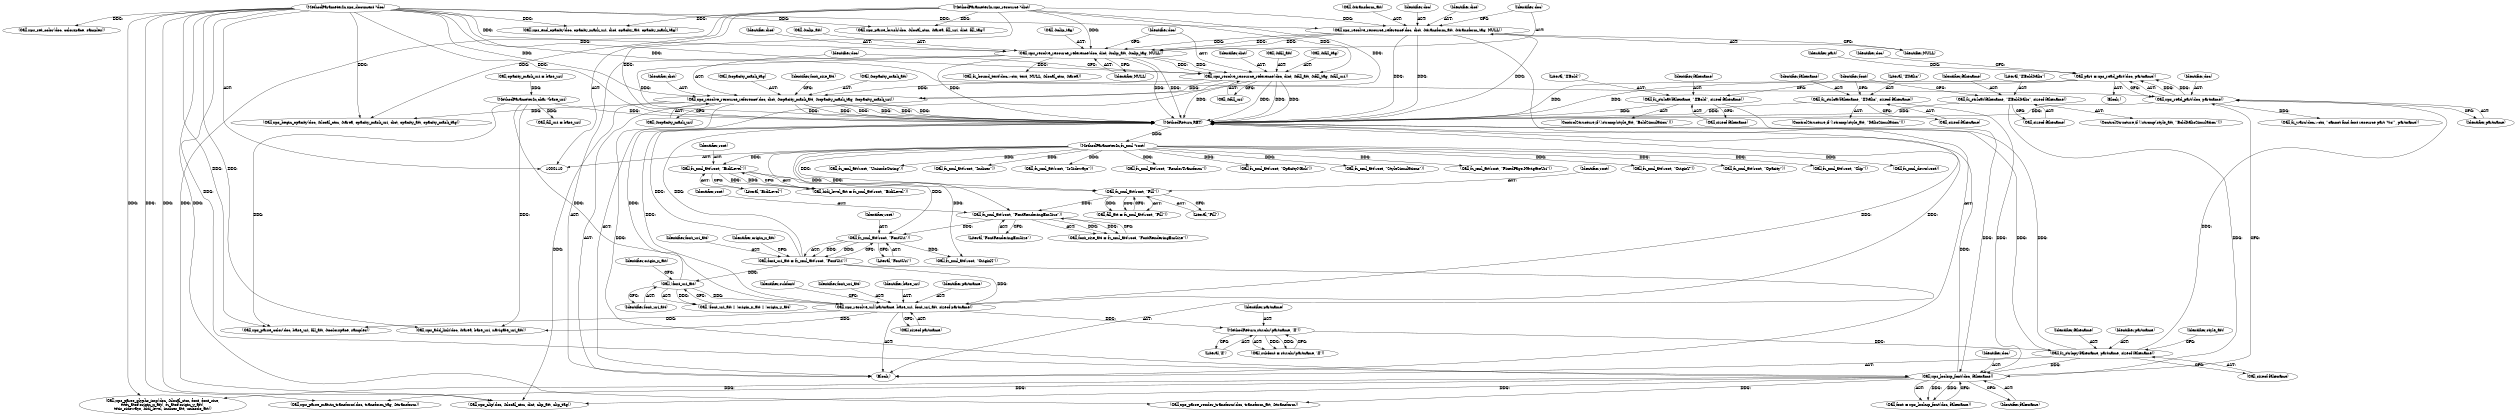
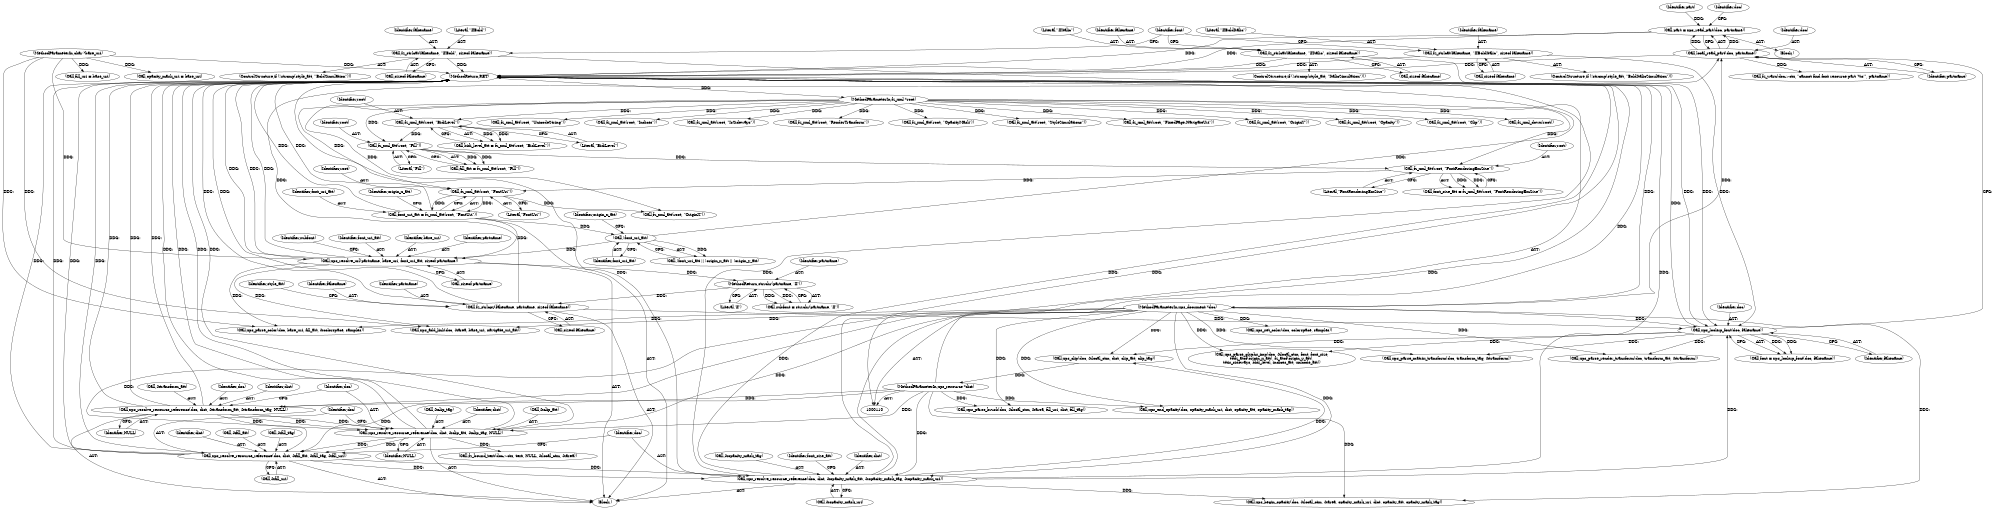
node "(Call,&opacity_mask_att)": removed
edge "(MethodParameterIn,xps_resource *dict)" -> "(Call,xps_clip(doc, &local_ctm, dict, clip_att, clip_tag))": reversed
edge "(Call,opacity_mask_uri = base_uri)" -> "(MethodParameterIn,char *base_uri)": reversed
node "(Call,xps_read_part(doc, partname))": label "(Call,xps_read_part(doc, partname))" -> "(Call,local_read_part(doc, partname))"
edge "(MethodParameterIn,xps_document *doc)" -> "(MethodReturn,RET)": reversed
